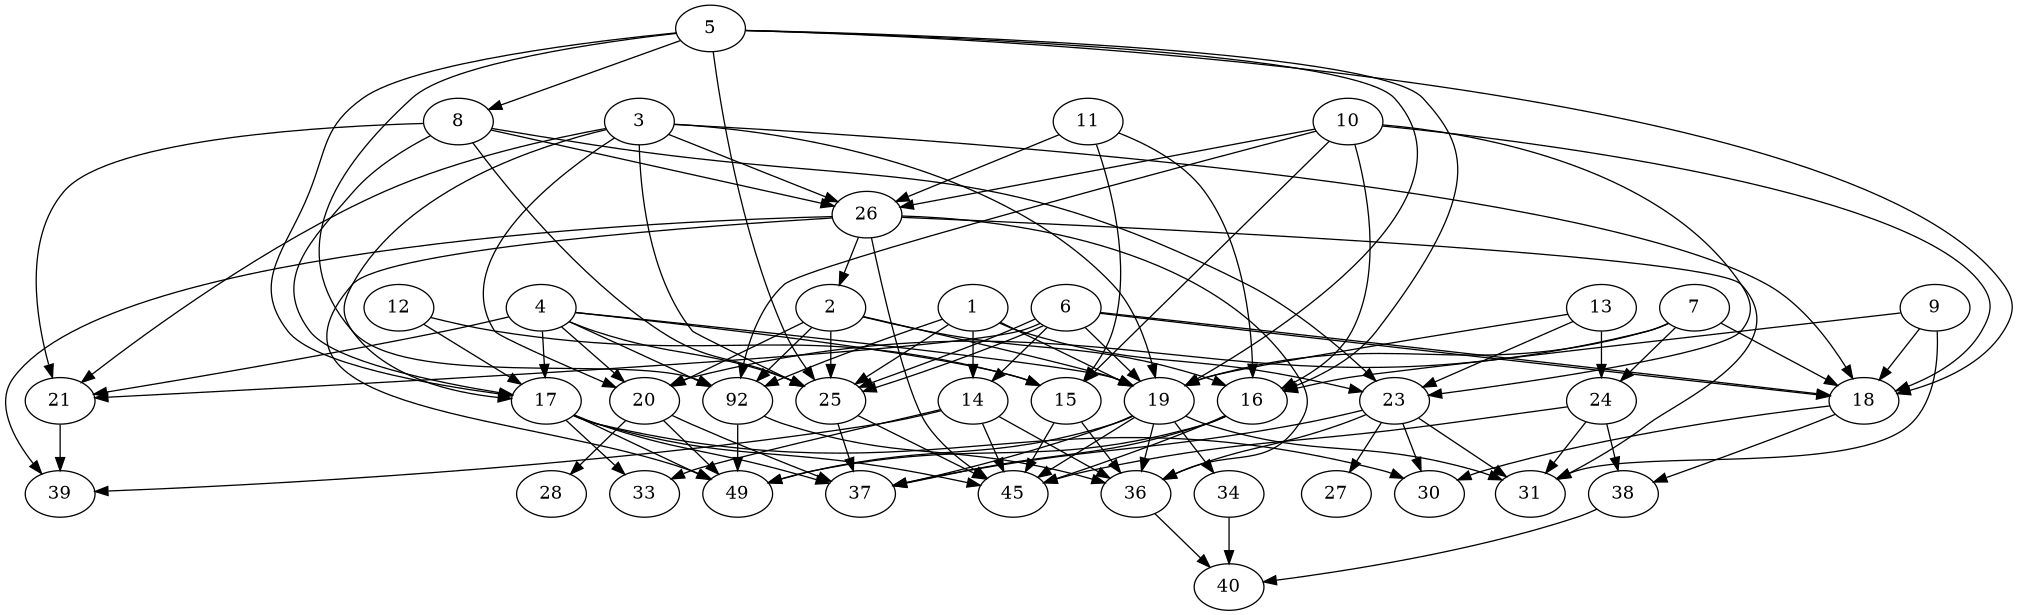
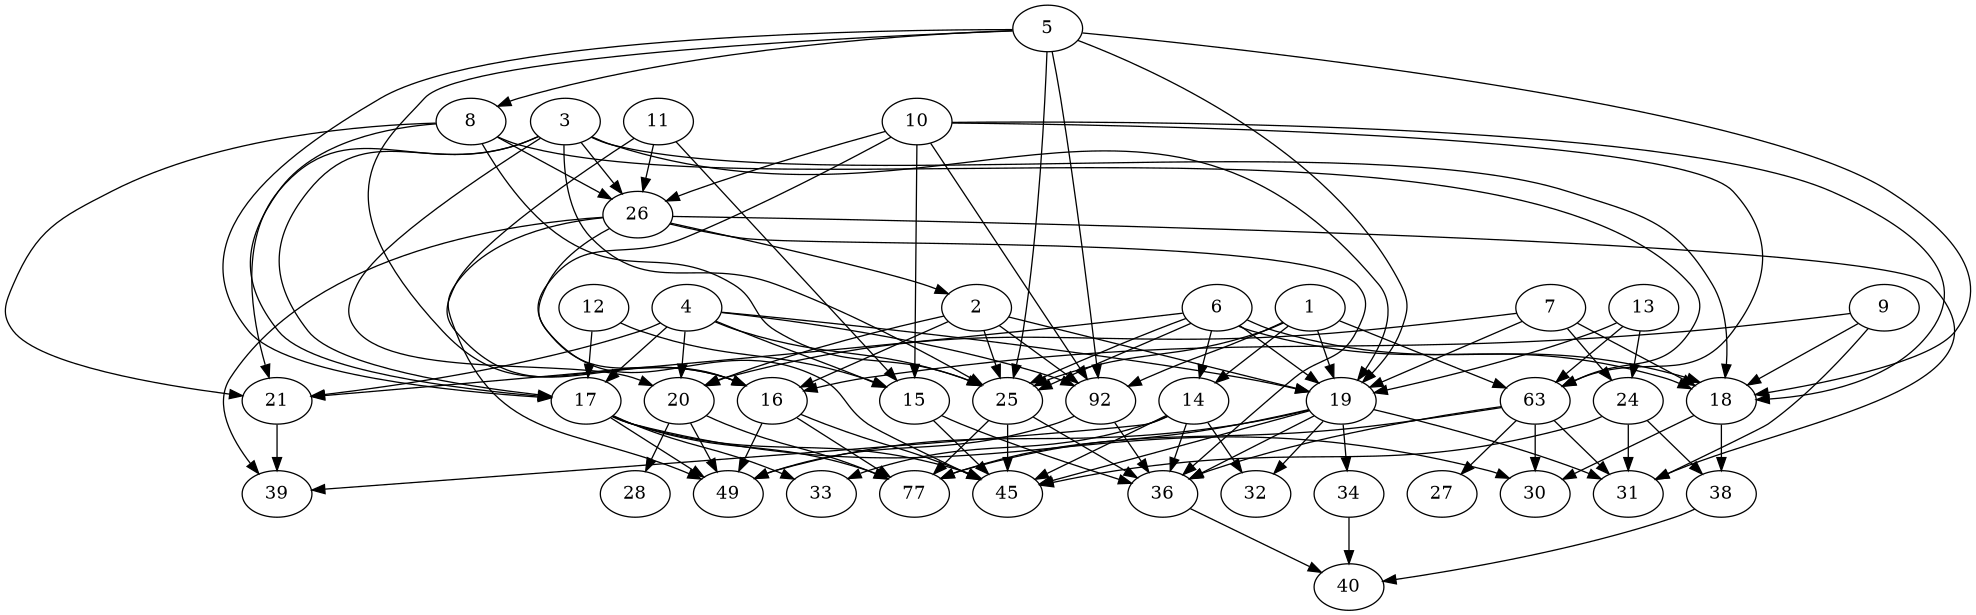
node "23": label "23" -> "63"
edge "25" -> "36": added
node "37": label "37" -> "77"
node "32": added
